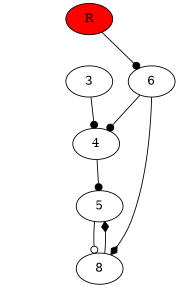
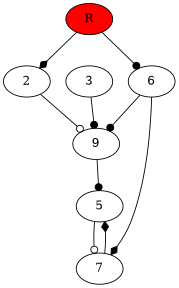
node "2": added
node "4": label "4" -> "9"
node "8": label "8" -> "7"
